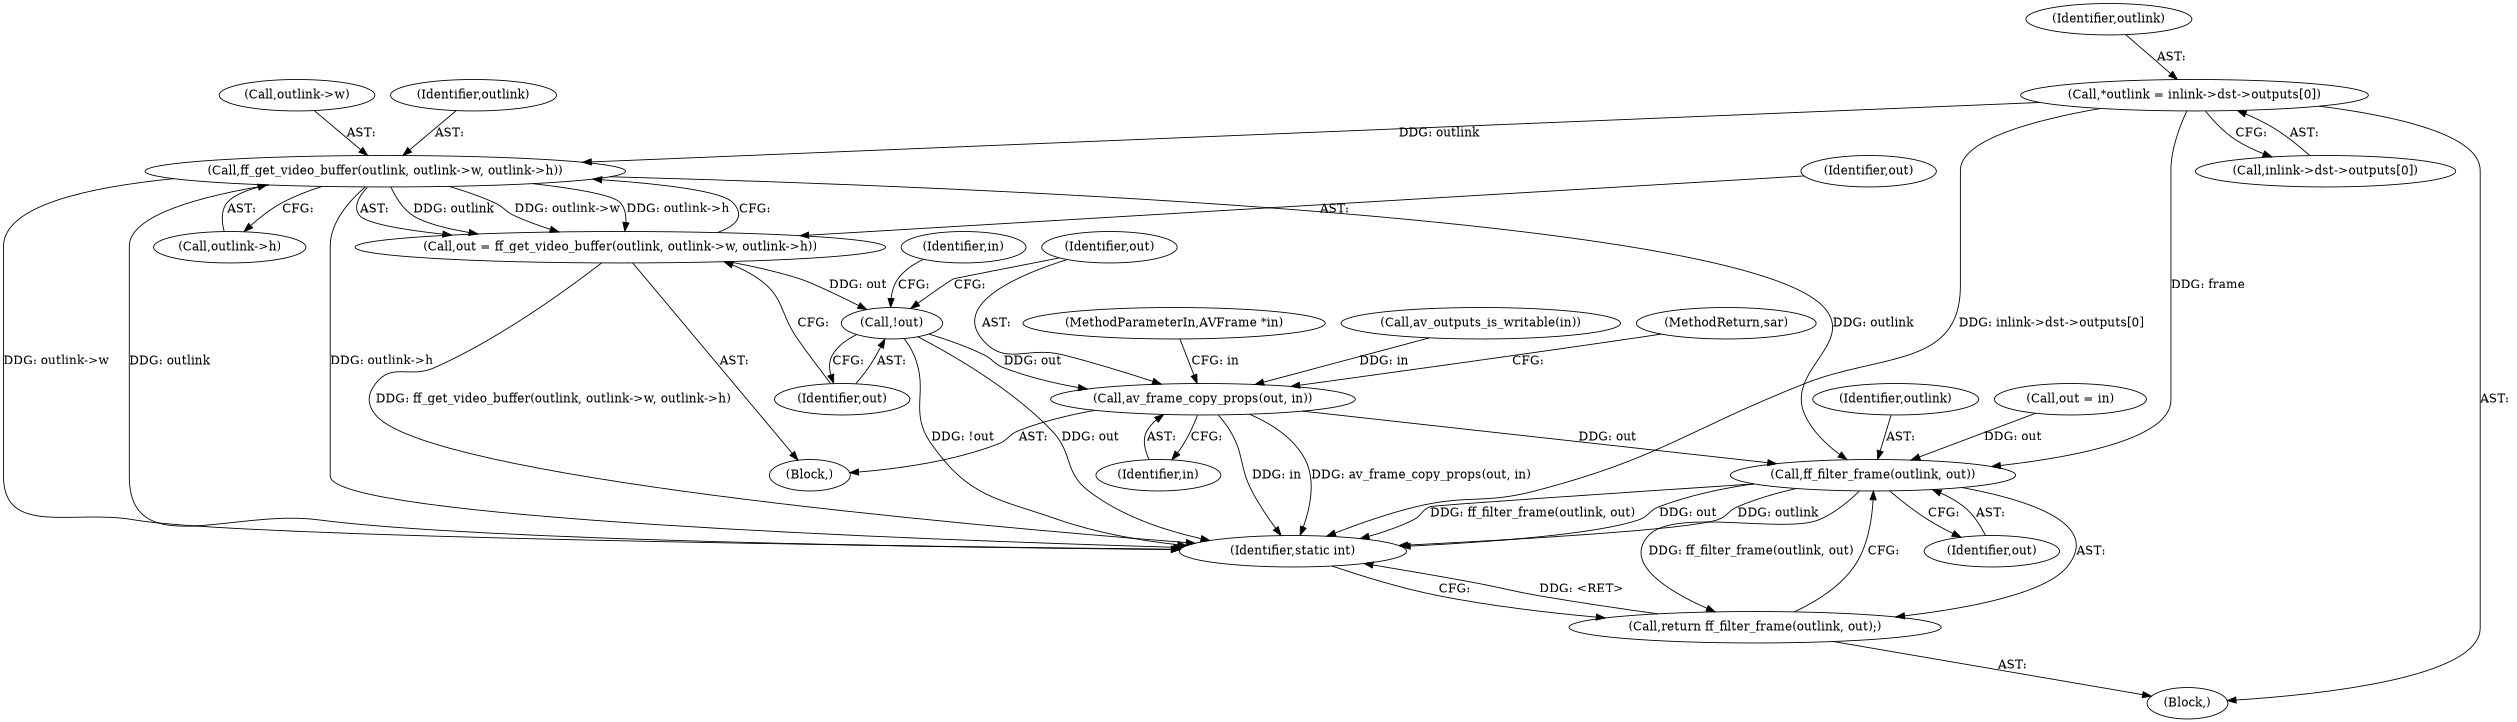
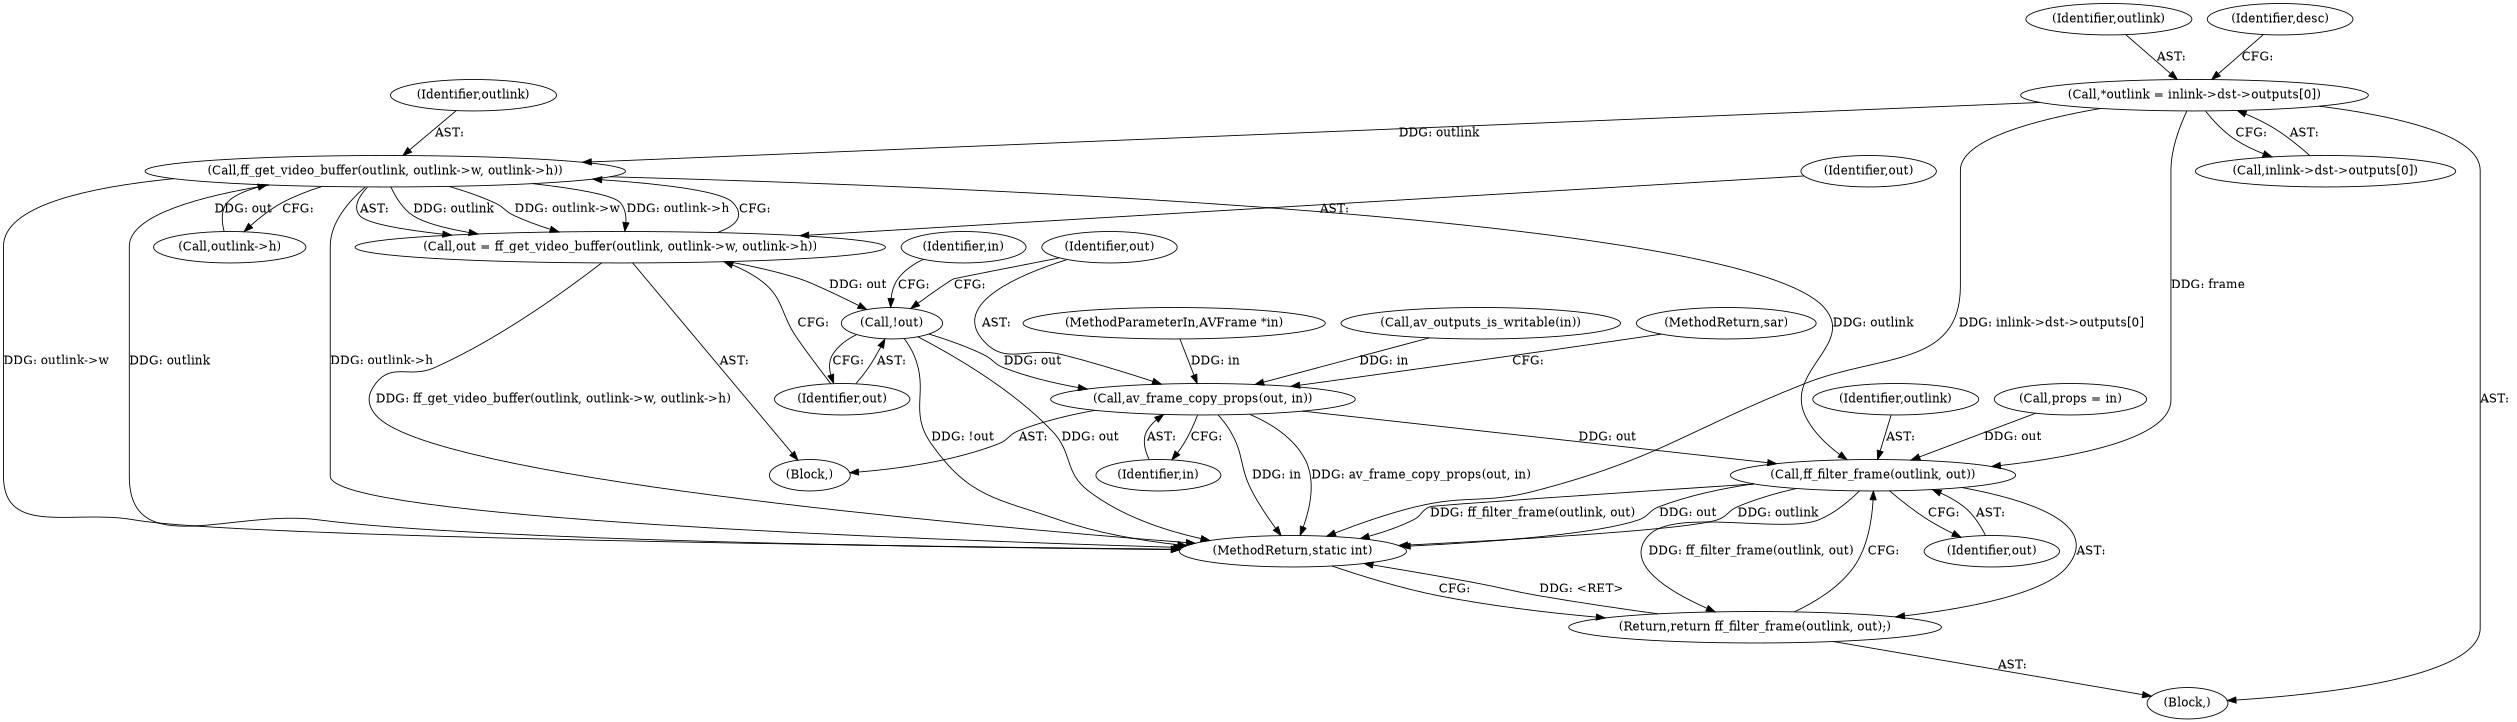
node "(Identifier,desc)": added
node "(Call,outlink->w)": removed
edge "(Call,outlink->h)" -> "(Call,ff_get_video_buffer(outlink, outlink->w, outlink->h))": label "AST: " -> "DDG: out"
edge "(MethodParameterIn,AVFrame *in)" -> "(Call,av_frame_copy_props(out, in))": label "CFG: in" -> "DDG: in"
node "(Call,out = in)": label "(Call,out = in)" -> "(Call,props = in)"
node "(Identifier,static int)": label "(Identifier,static int)" -> "(MethodReturn,static int)"
node "(Call,return ff_filter_frame(outlink, out);)": label "(Call,return ff_filter_frame(outlink, out);)" -> "(Return,return ff_filter_frame(outlink, out);)"
